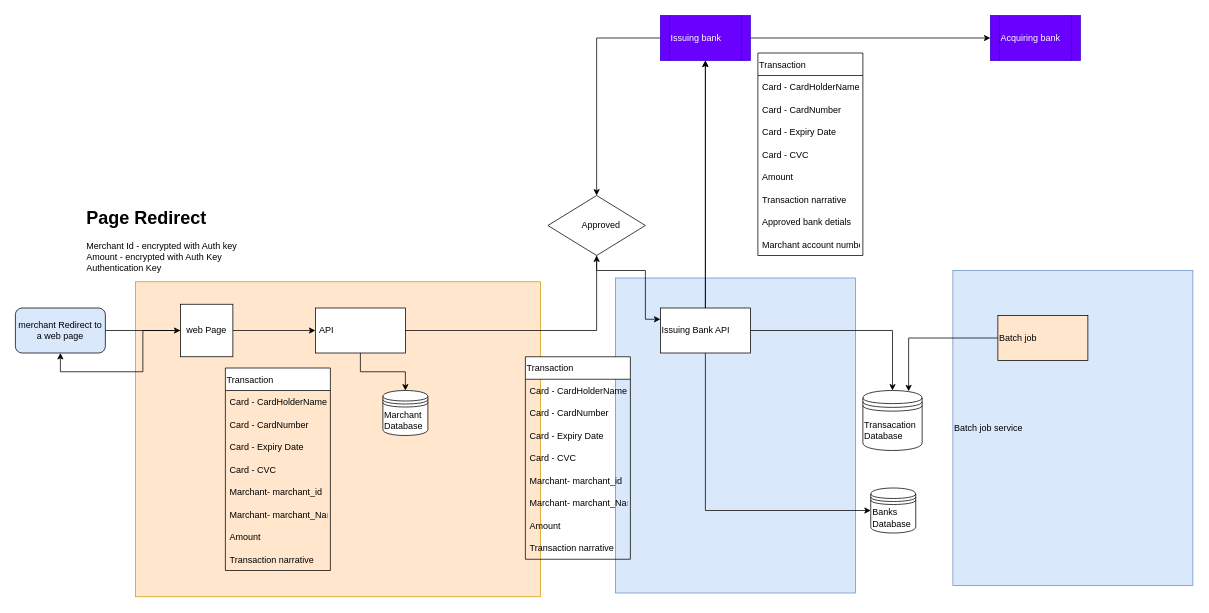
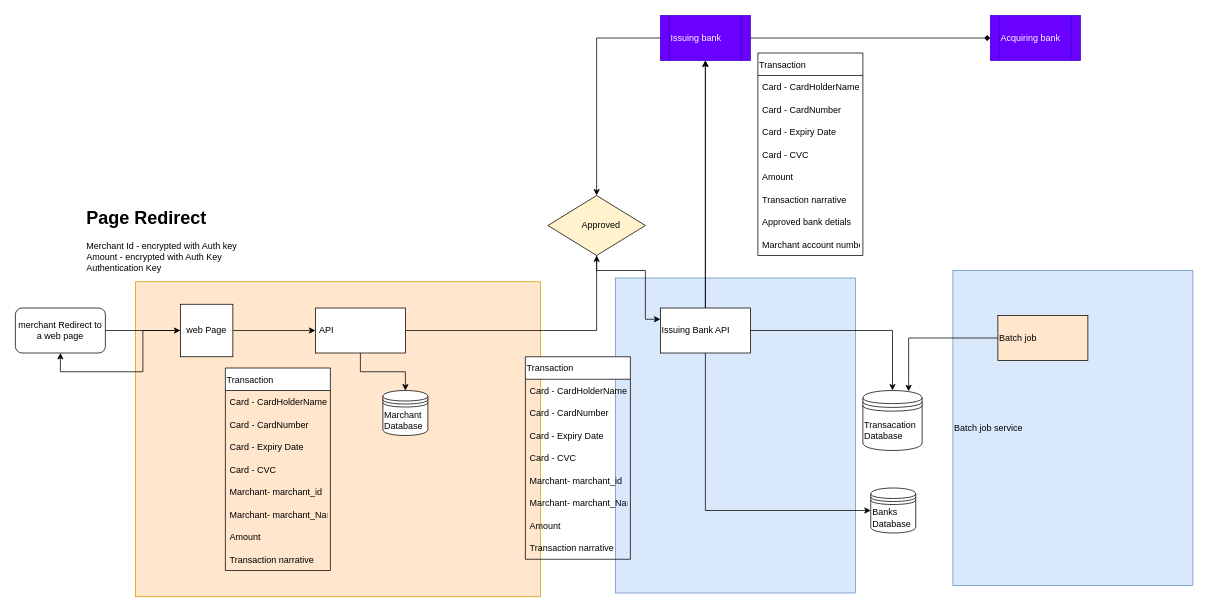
edge "Issuing bank" -> "Acquiring bank": arrowhead classic -> diamond
node "Approved": fillcolor #ffffff -> #fff2cc
node "merchant Redirect to a web page": fillcolor #dae8fc -> #ffffff
